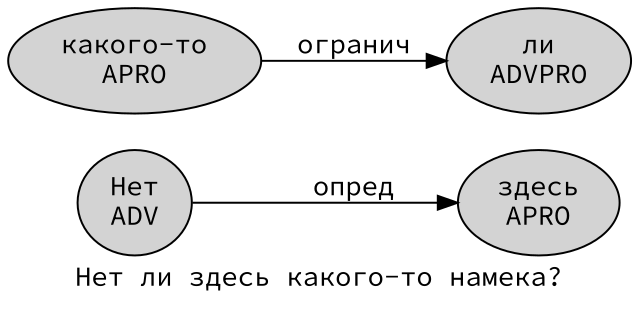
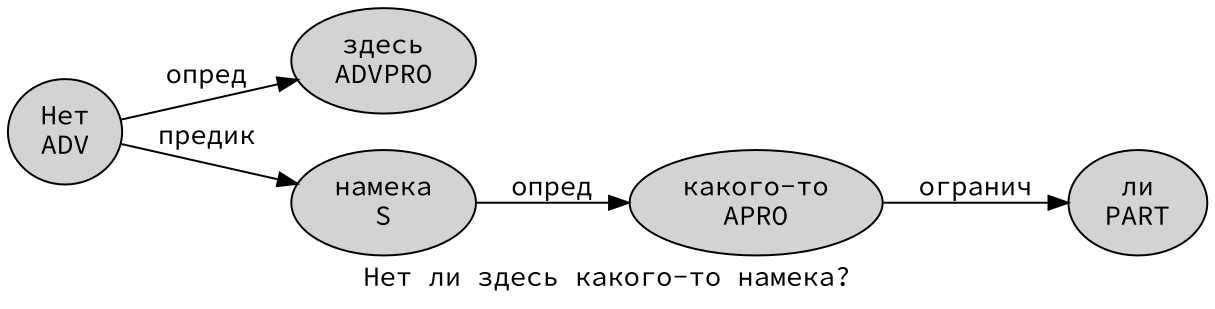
node "ли ADVPRO": label "ли ADVPRO" -> "ли PART"
node "намека S": added
node "здесь APRO": label "здесь APRO" -> "здесь ADVPRO"
